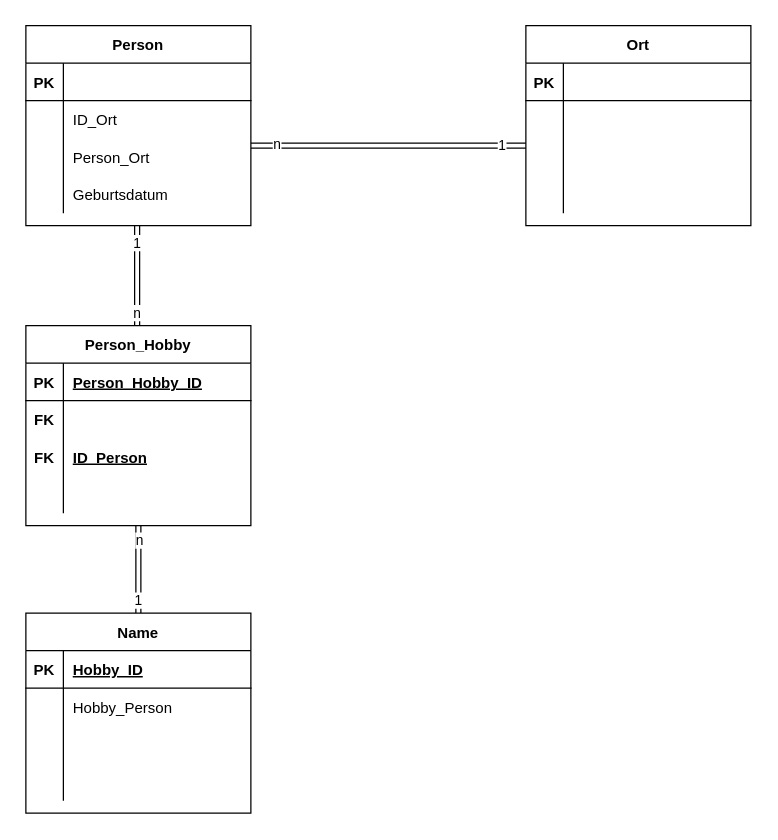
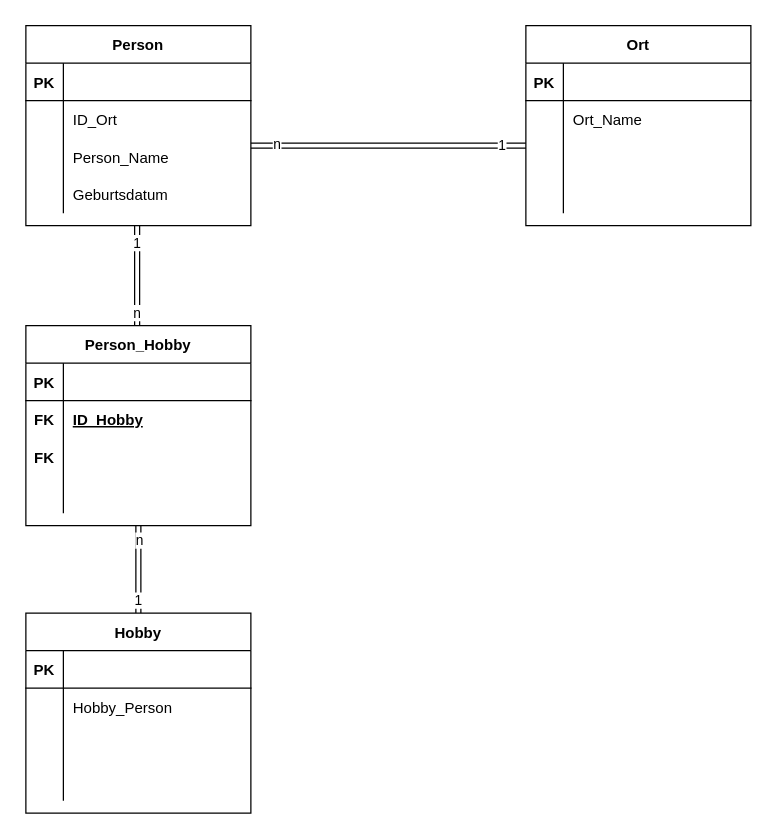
node "Ort_Name": added
node "Person_Ort": label "Person_Ort" -> "Person_Name"
node "Person_Hobby_ID": removed
node "ID_Hobby": added
node "ID_Person": removed
node "Name": label "Name" -> "Hobby"
node "Hobby_ID": removed
